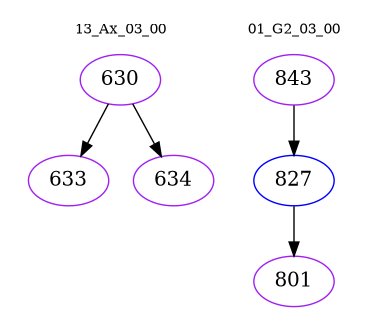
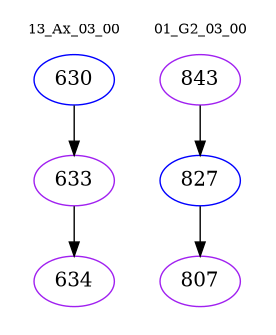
node "630": color purple -> blue
edge "630" -> "634": now "633" -> "634"
node "801": label "801" -> "807"
